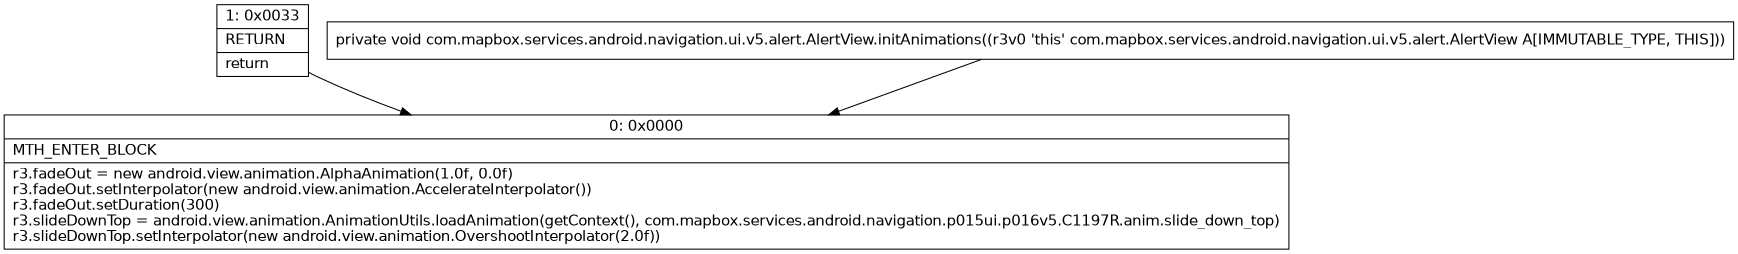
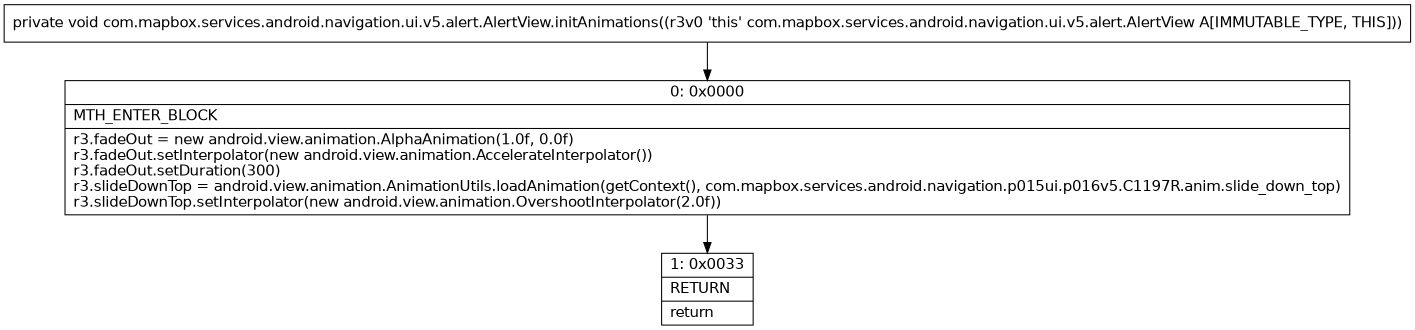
edge "1: 0x0033" -> "0: 0x0000": reversed
